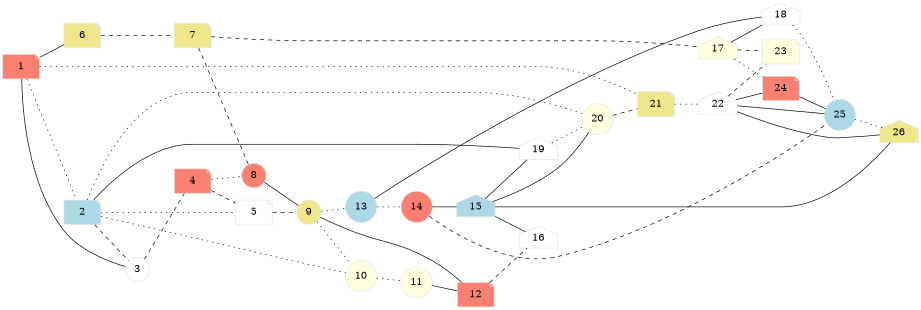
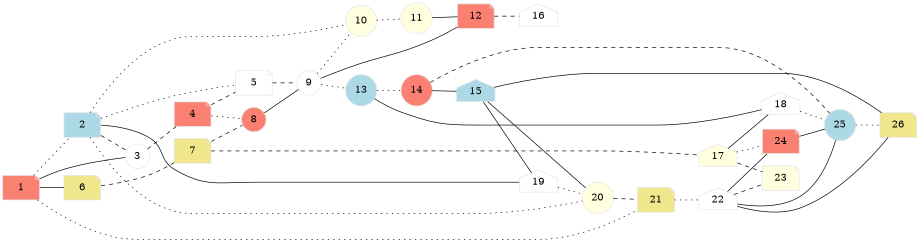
node "26": shape house -> note
node "9": fillcolor khaki -> white
edge "15" -- "16": removed
